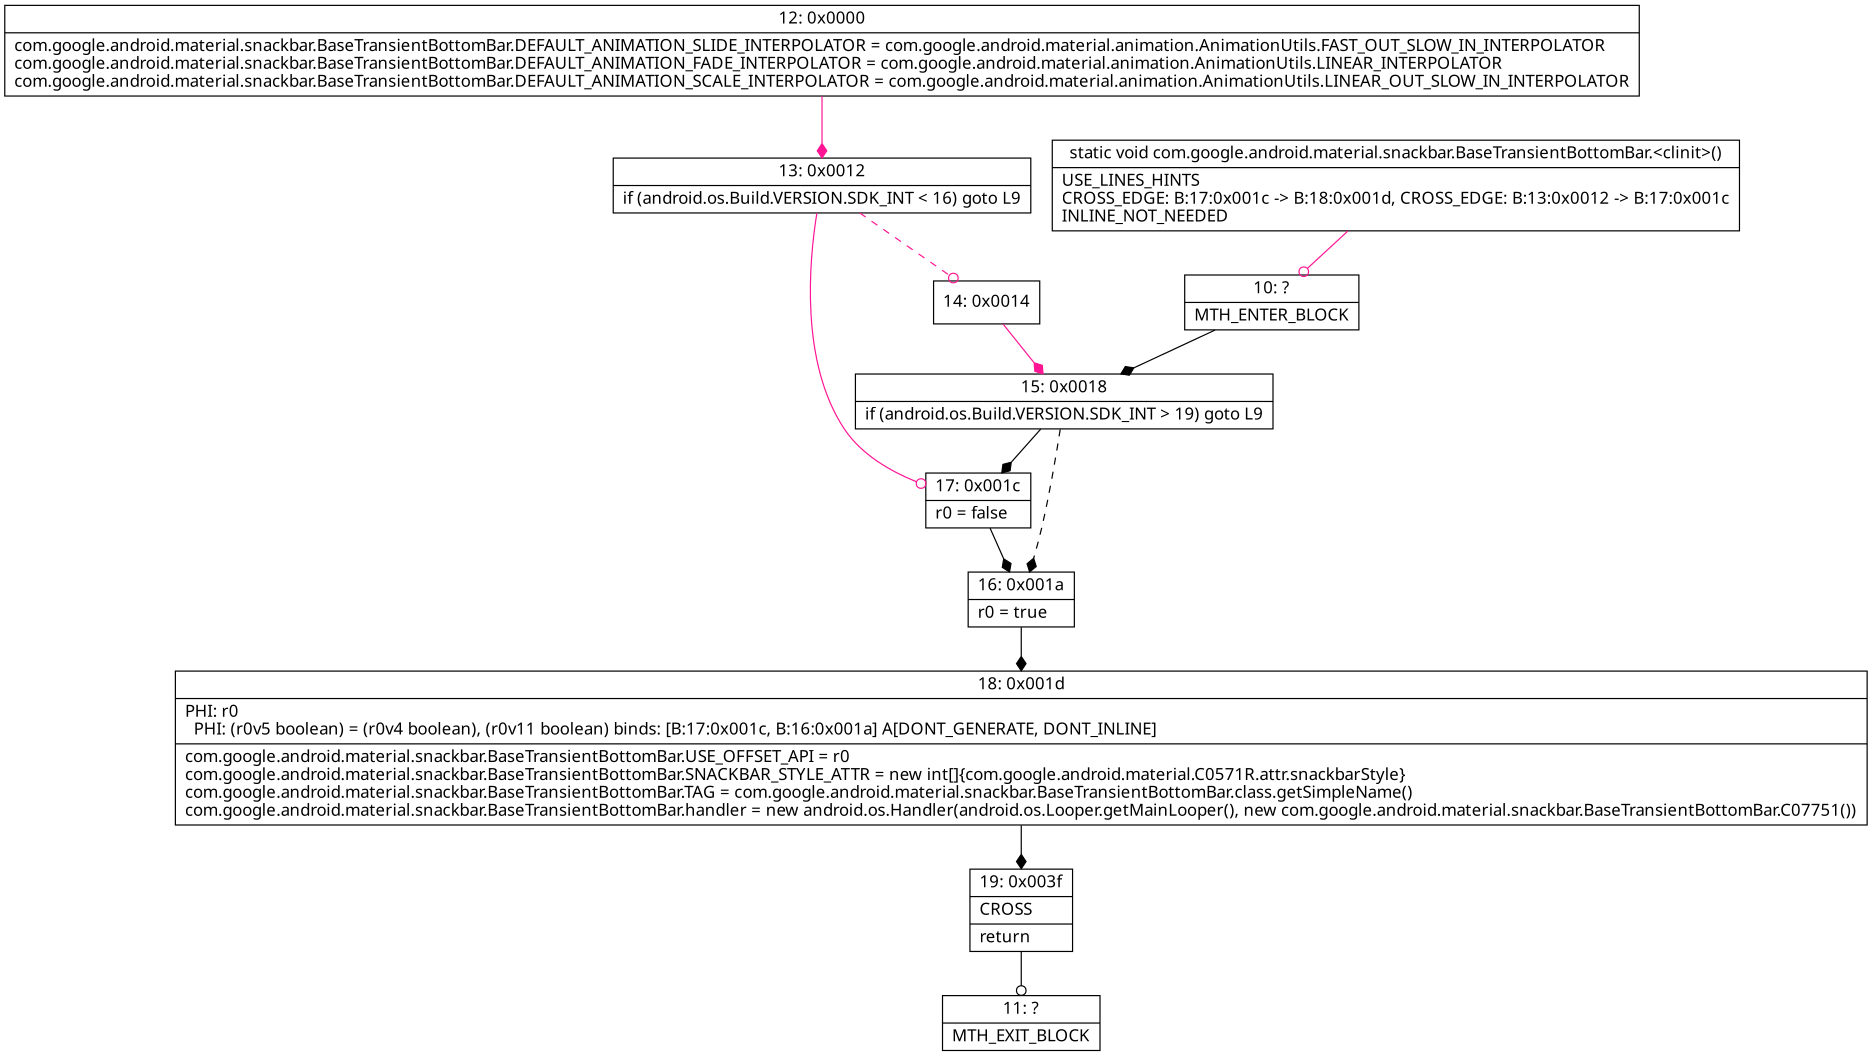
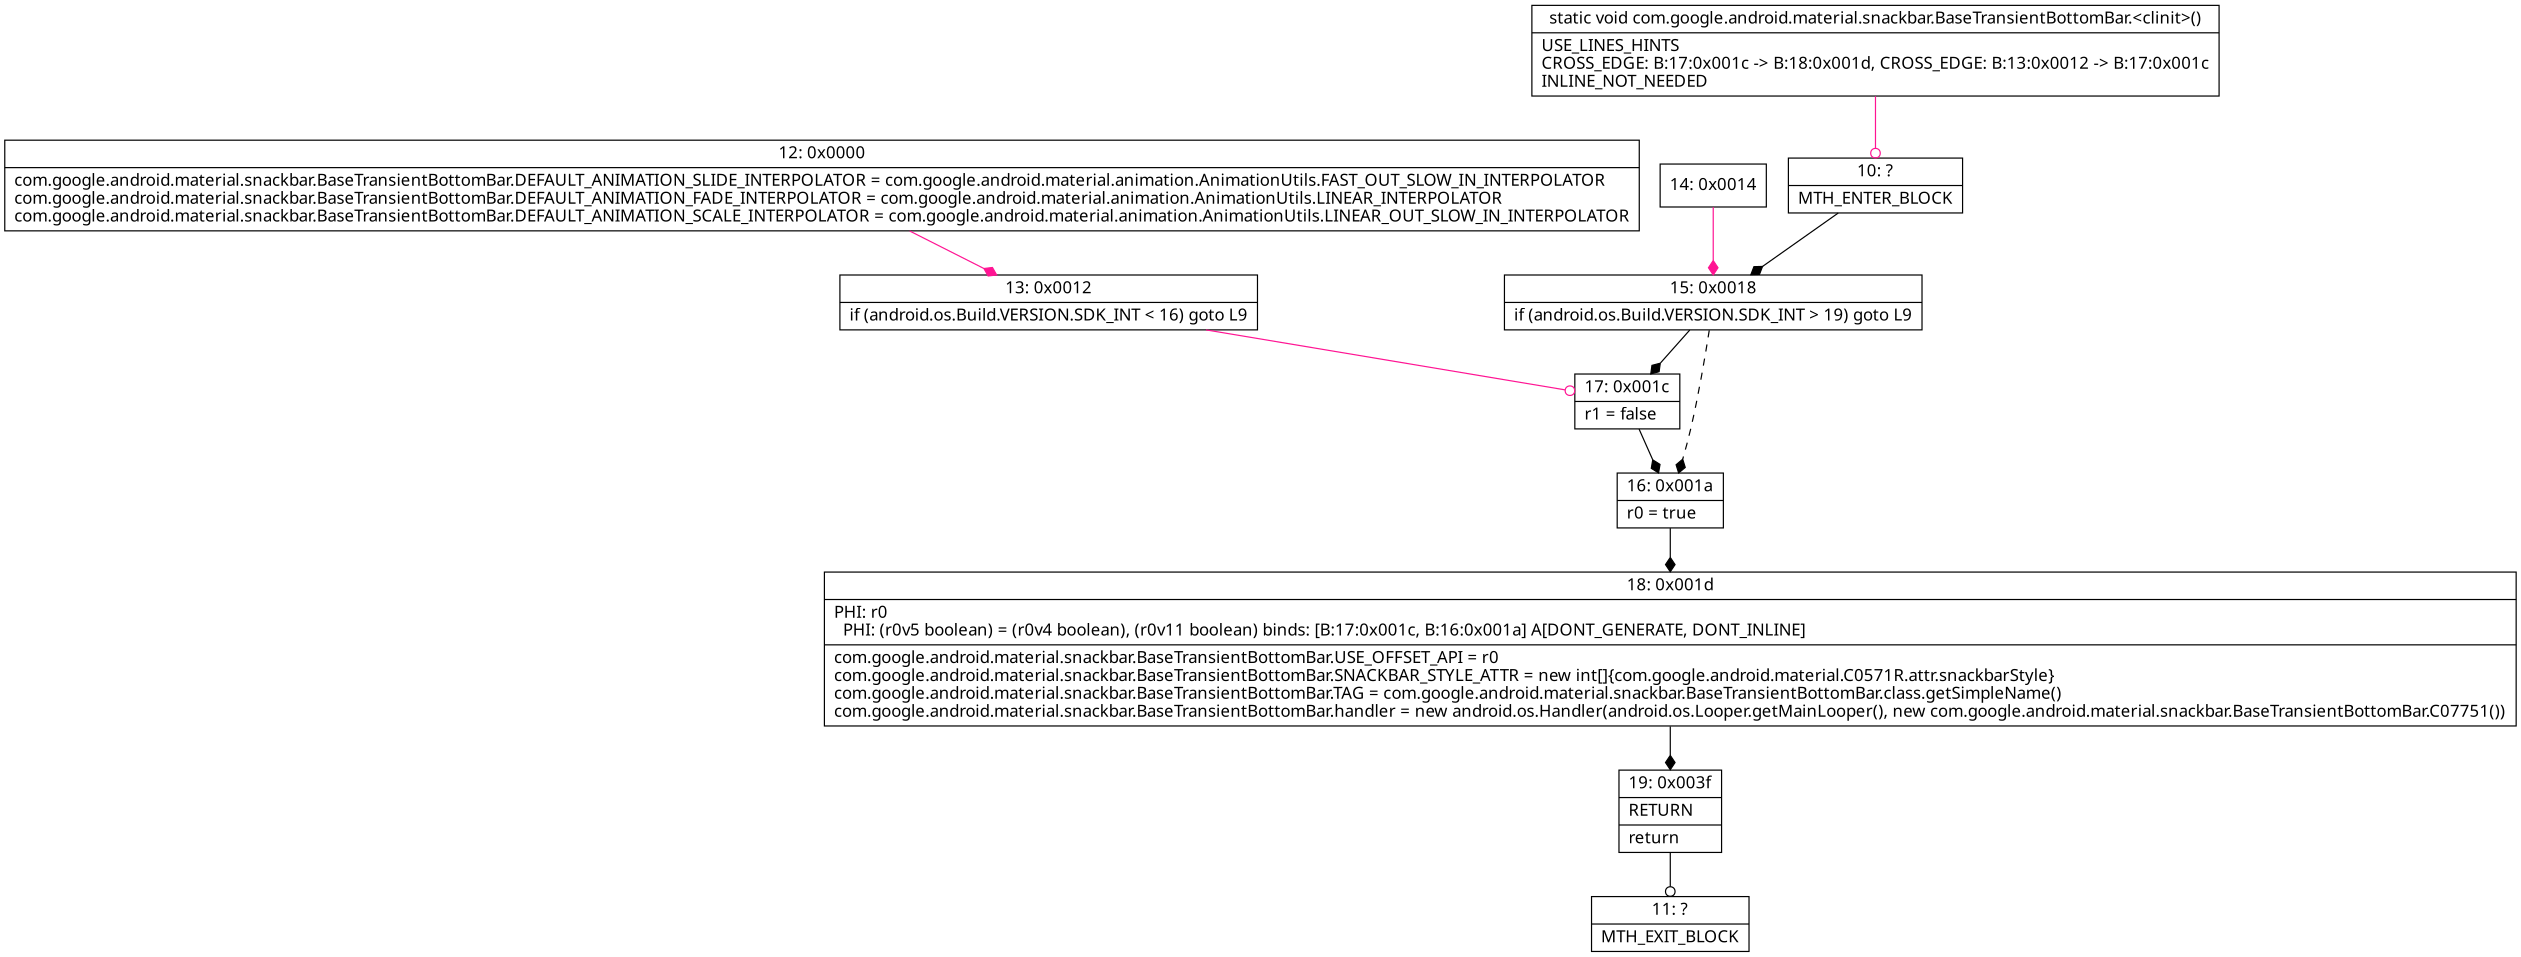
edge "13: 0x0012" -> "14: 0x0014": removed
node "17: 0x001c": text "r0 = false" -> "r1 = false"
node "19: 0x003f": text "CROSS" -> "RETURN"
